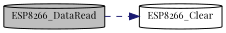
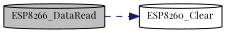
node "ESP8266_Clear": label "ESP8266_Clear" -> "ESP8260_Clear"
